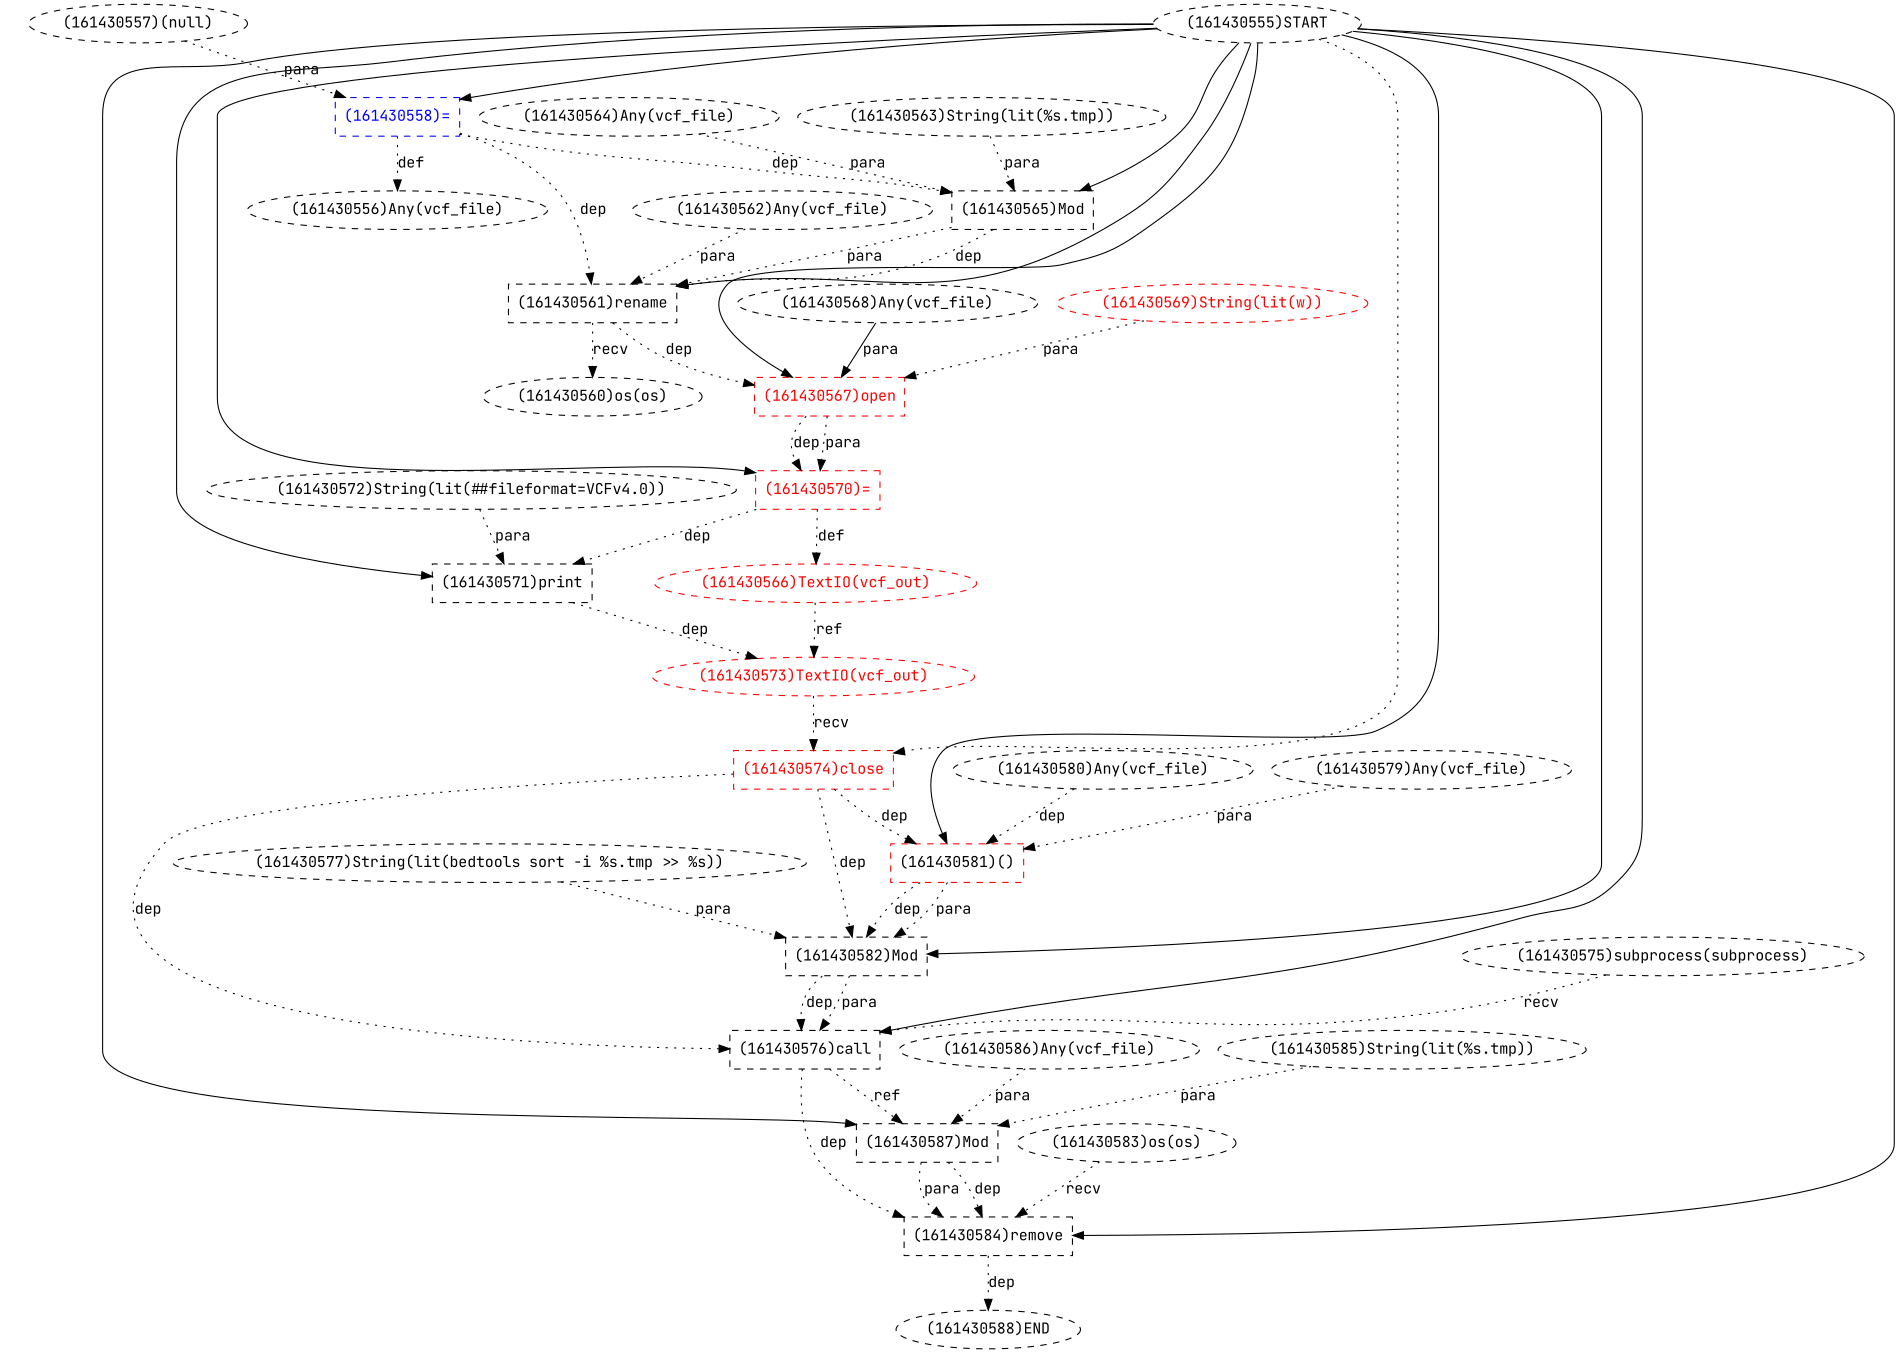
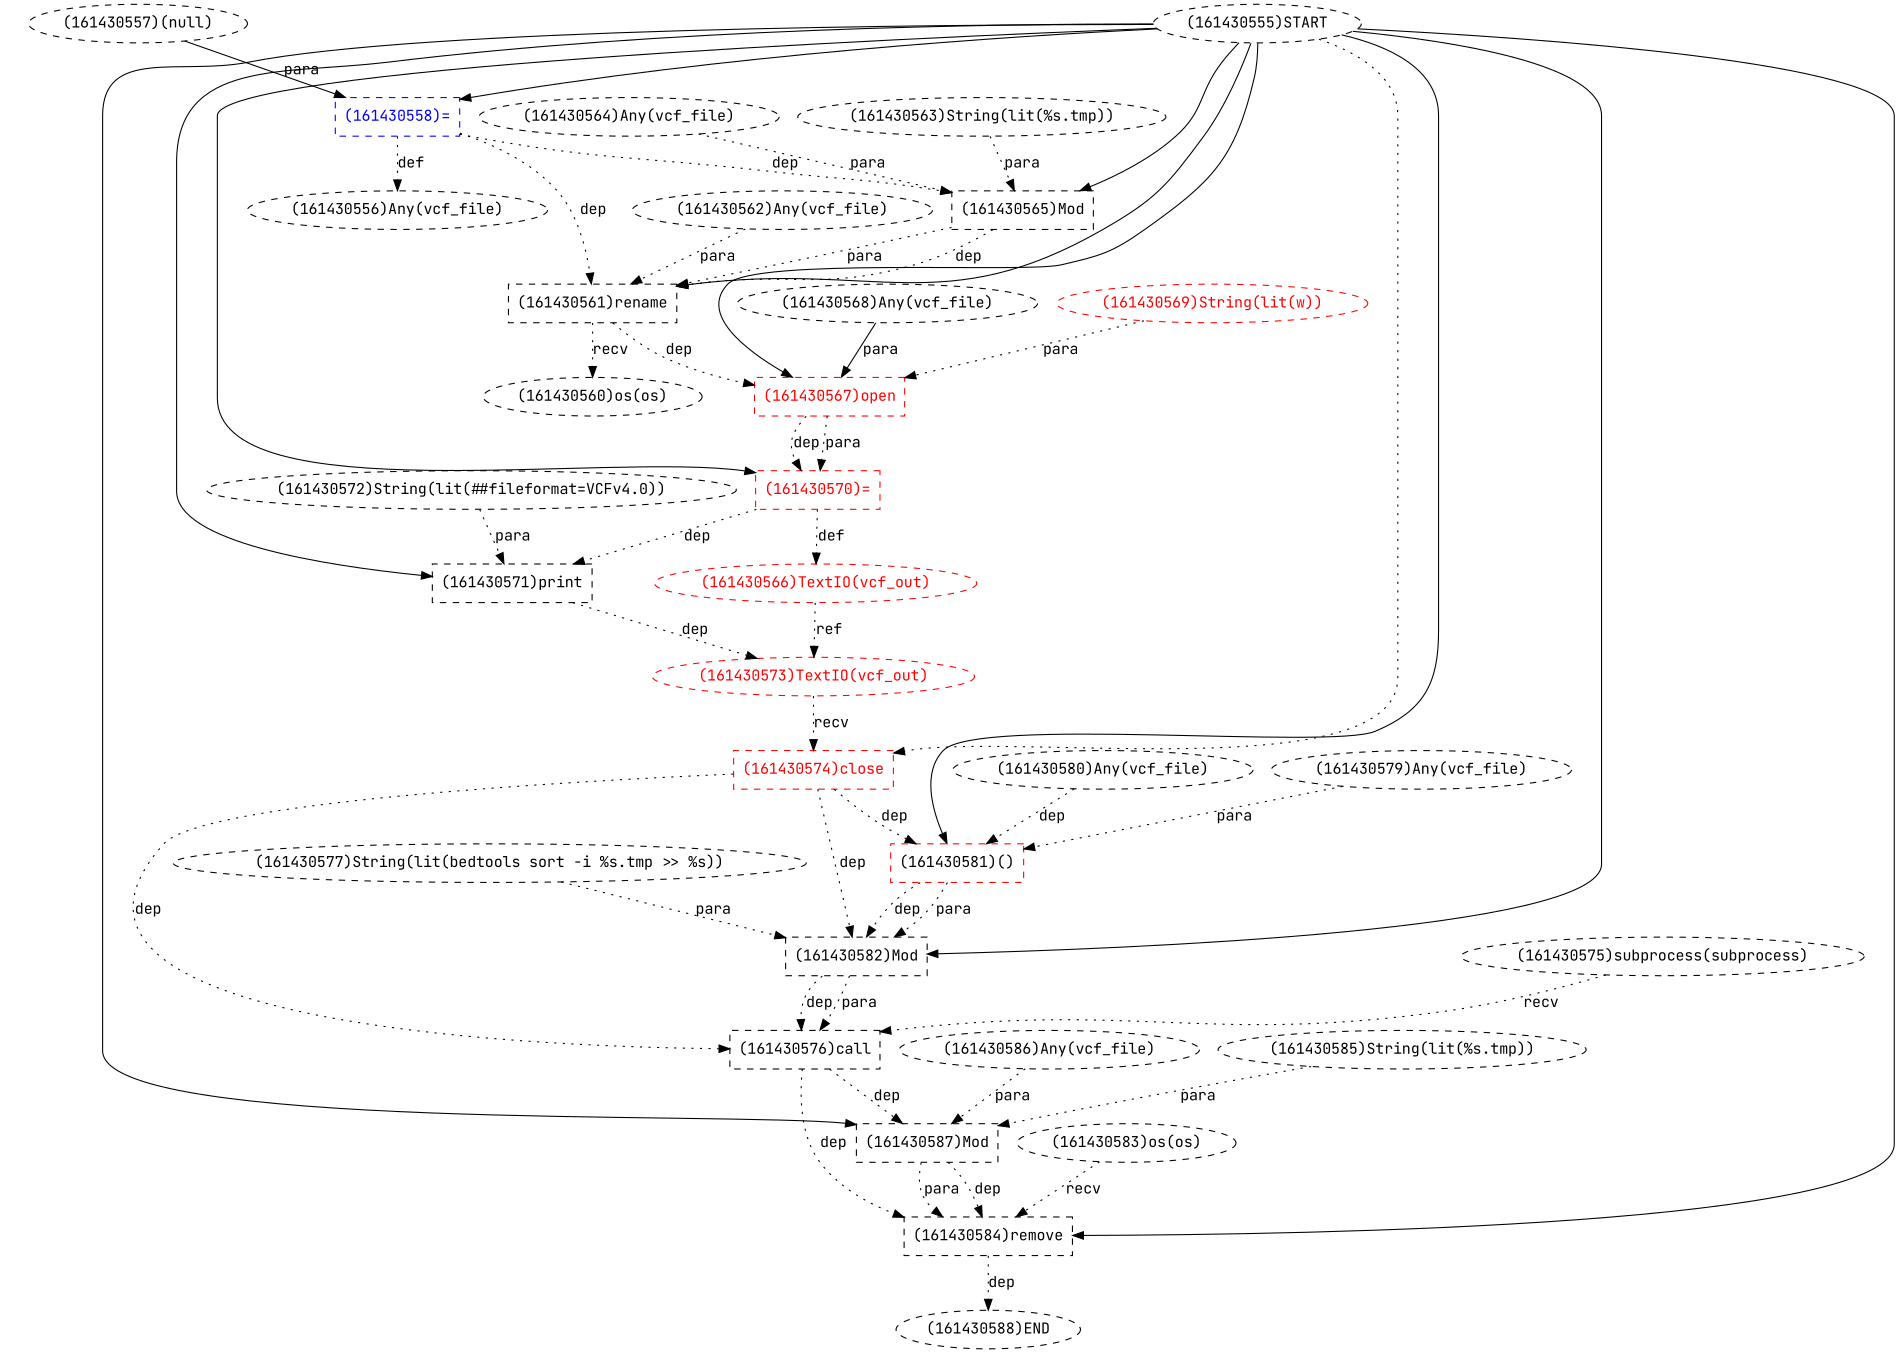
edge "(161430557)(null)" -> "(161430558)=": style dotted -> solid
edge "(161430555)START" -> "(161430576)call": removed
edge "(161430576)call" -> "(161430587)Mod": label "ref" -> "dep"
